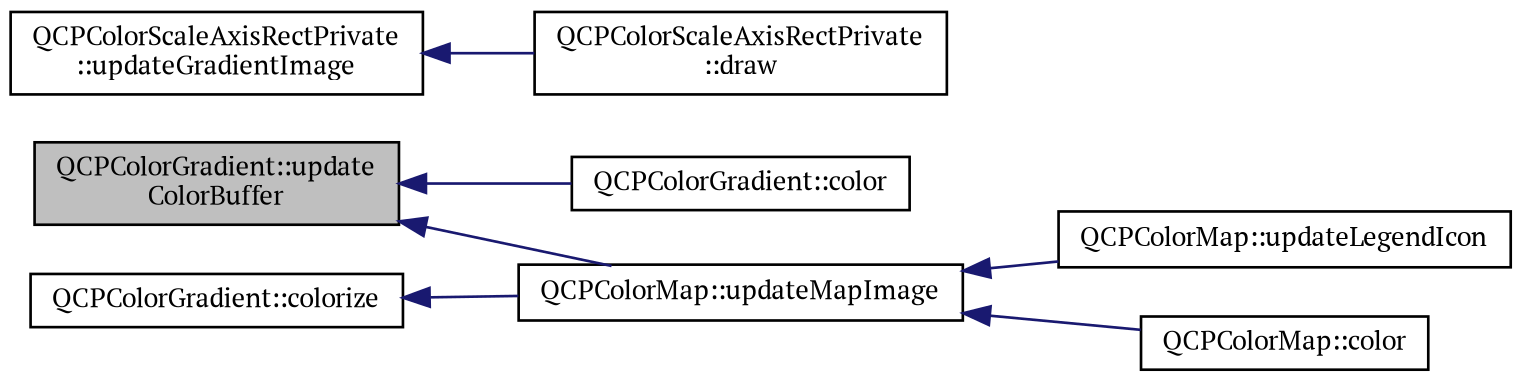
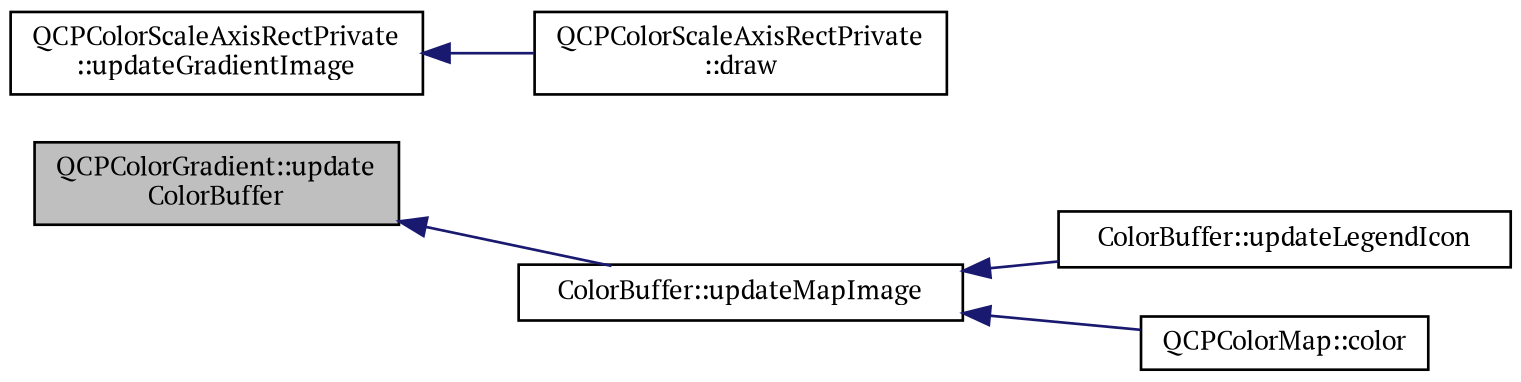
node "QCPColorGradient::color": removed
node "QCPColorMap::updateLegendIcon": label "QCPColorMap::updateLegendIcon" -> "ColorBuffer::updateLegendIcon"
node "QCPColorMap::updateMapImage": label "QCPColorMap::updateMapImage" -> "ColorBuffer::updateMapImage"
node "QCPColorGradient::colorize": removed
